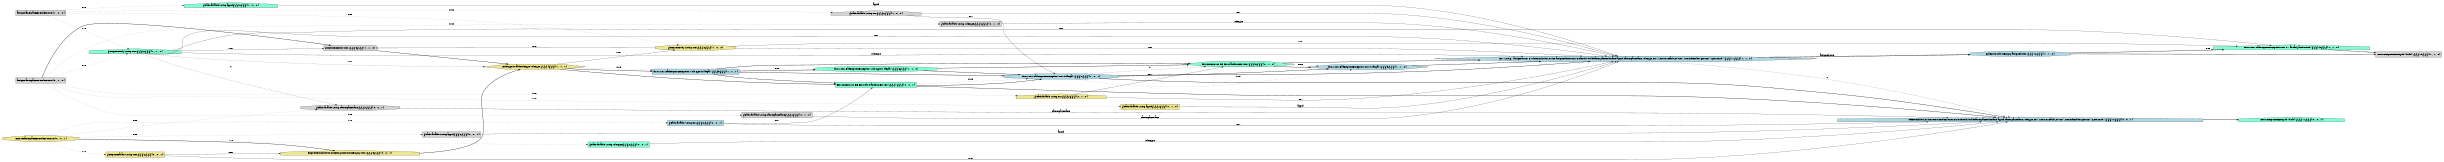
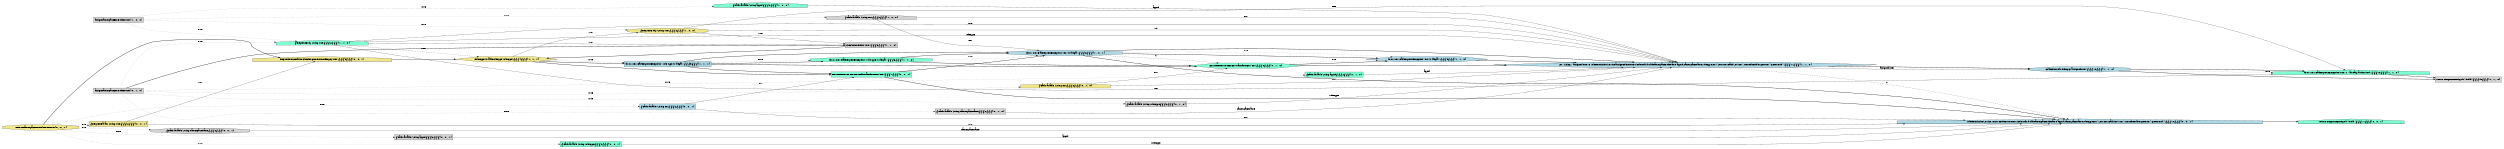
edge "@RequestBody String user@@@2@@@['1', '1', '0']" -> "@PathVariable String namespaceName@@@2@@@['0', '0', '1']": removed, label "0"
node "@PathVariable String appId@@@2@@@['0', '1', '0']": fillcolor khaki -> aquamarine
